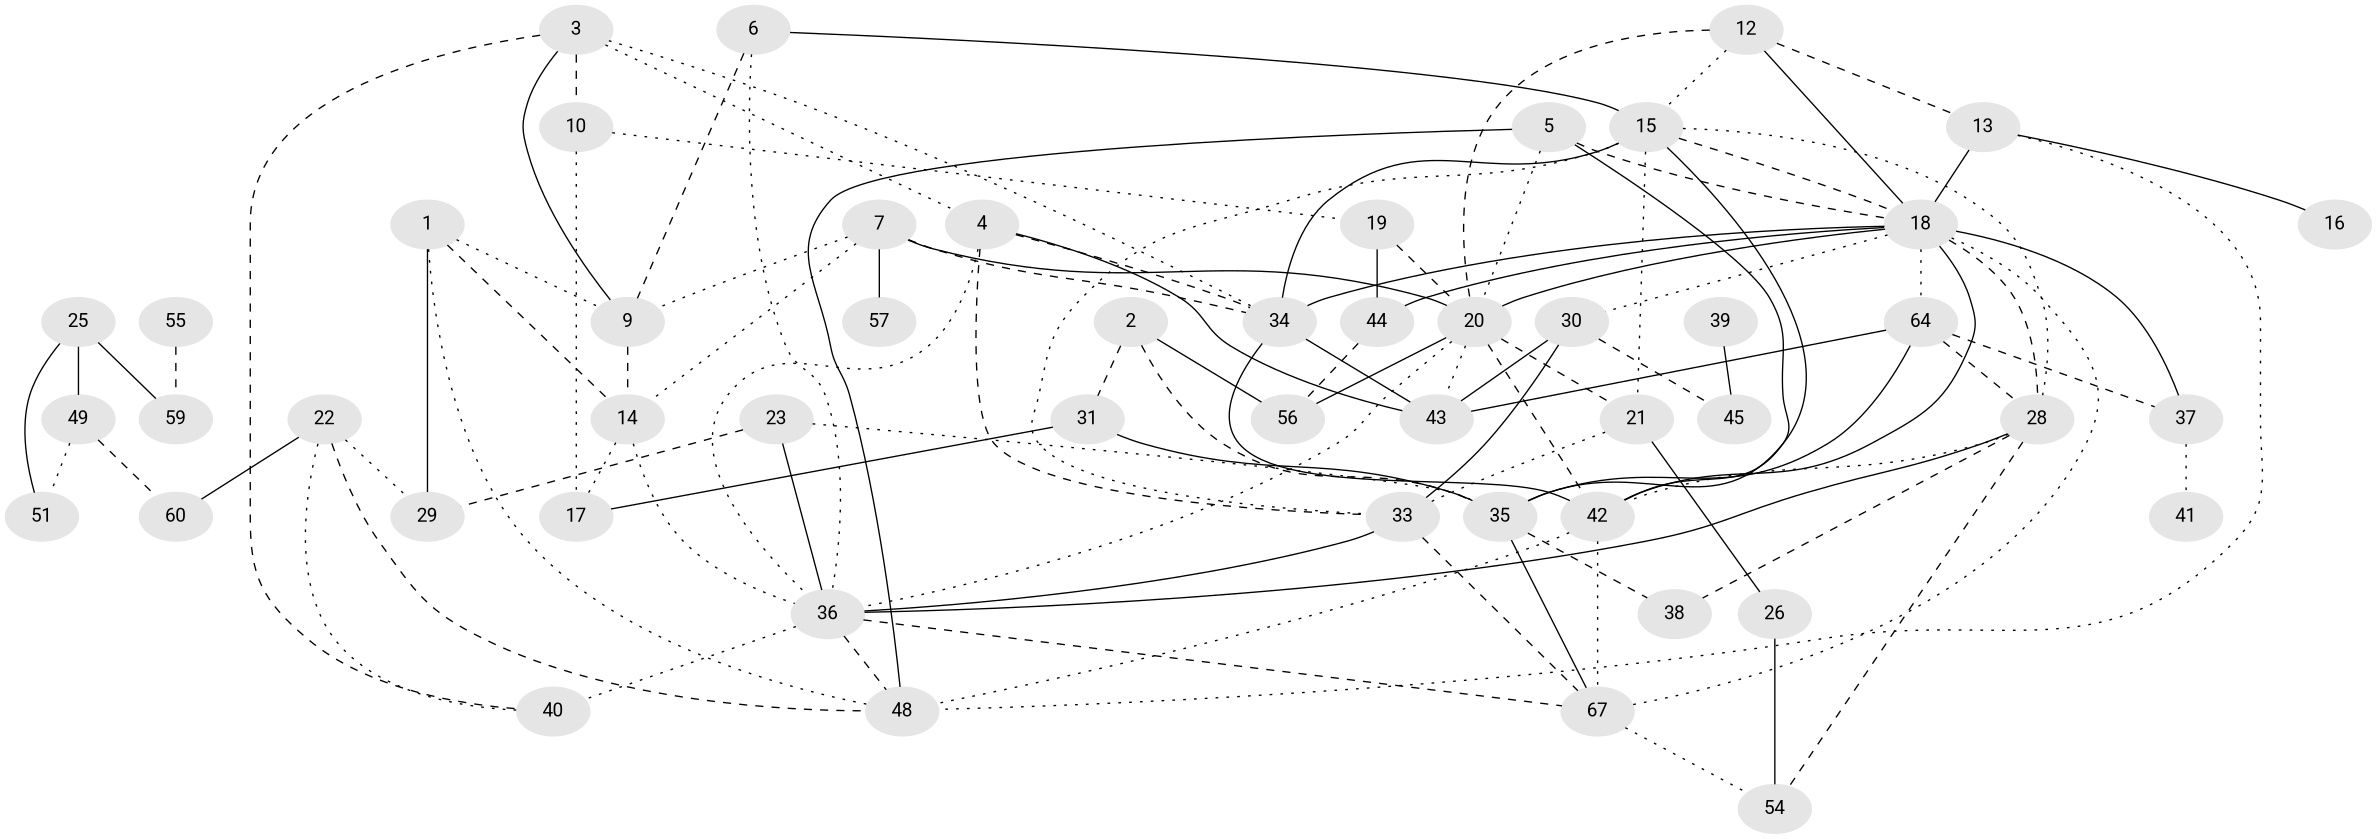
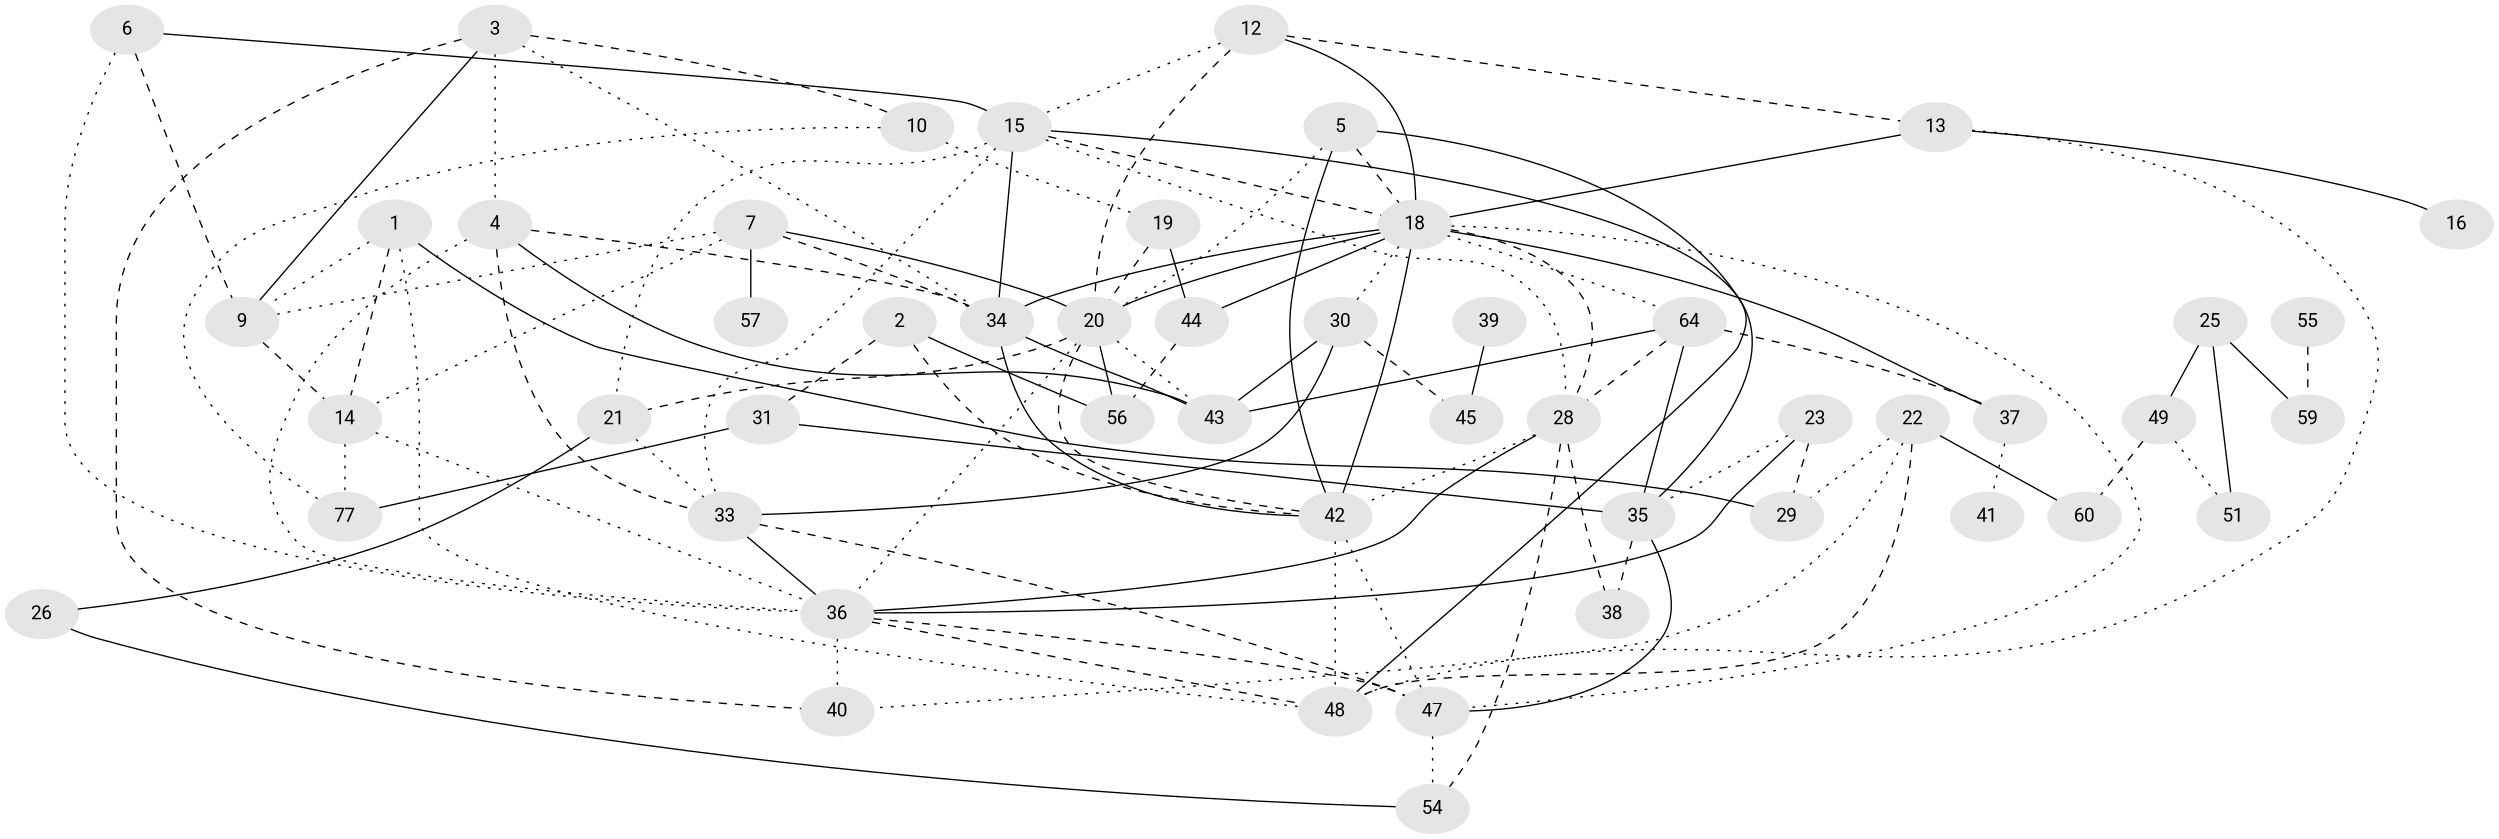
edge "2" -- "35": now "2" -- "42"
node "17": label "17" -> "77"
node "67": label "67" -> "47"
